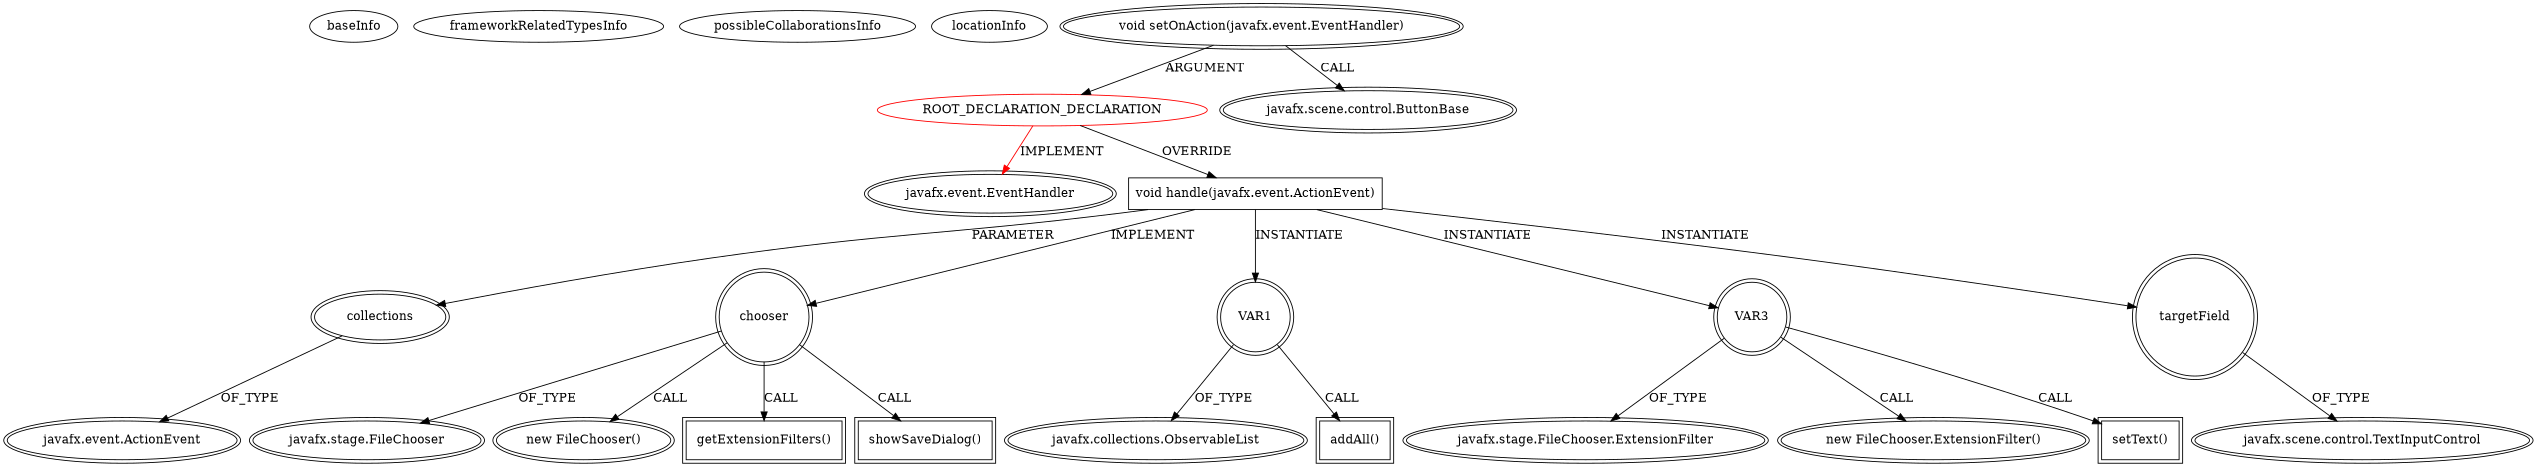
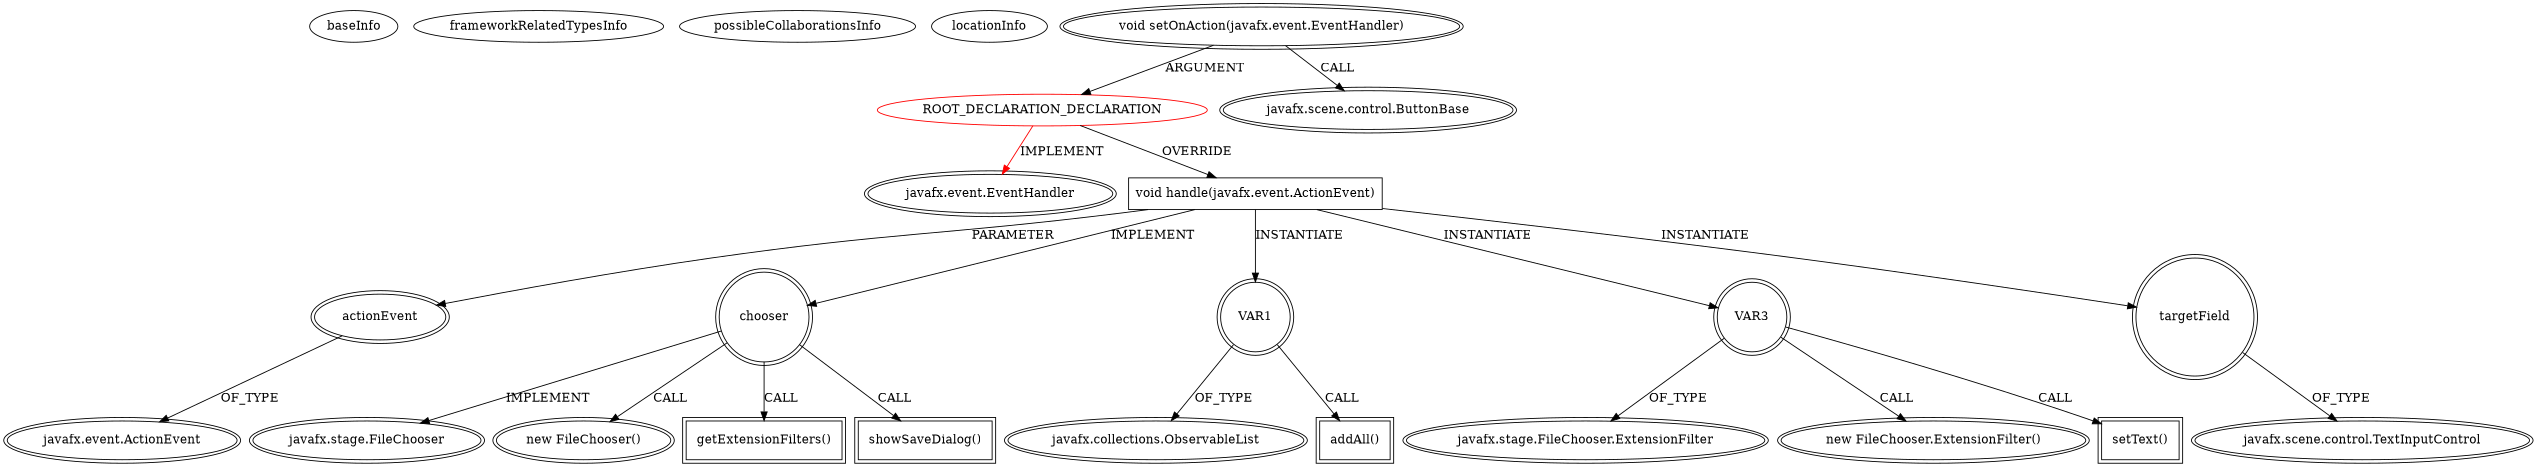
node "collections": label "collections" -> "actionEvent"
edge "chooser" -> "javafx.stage.FileChooser": label "OF_TYPE" -> "IMPLEMENT"
